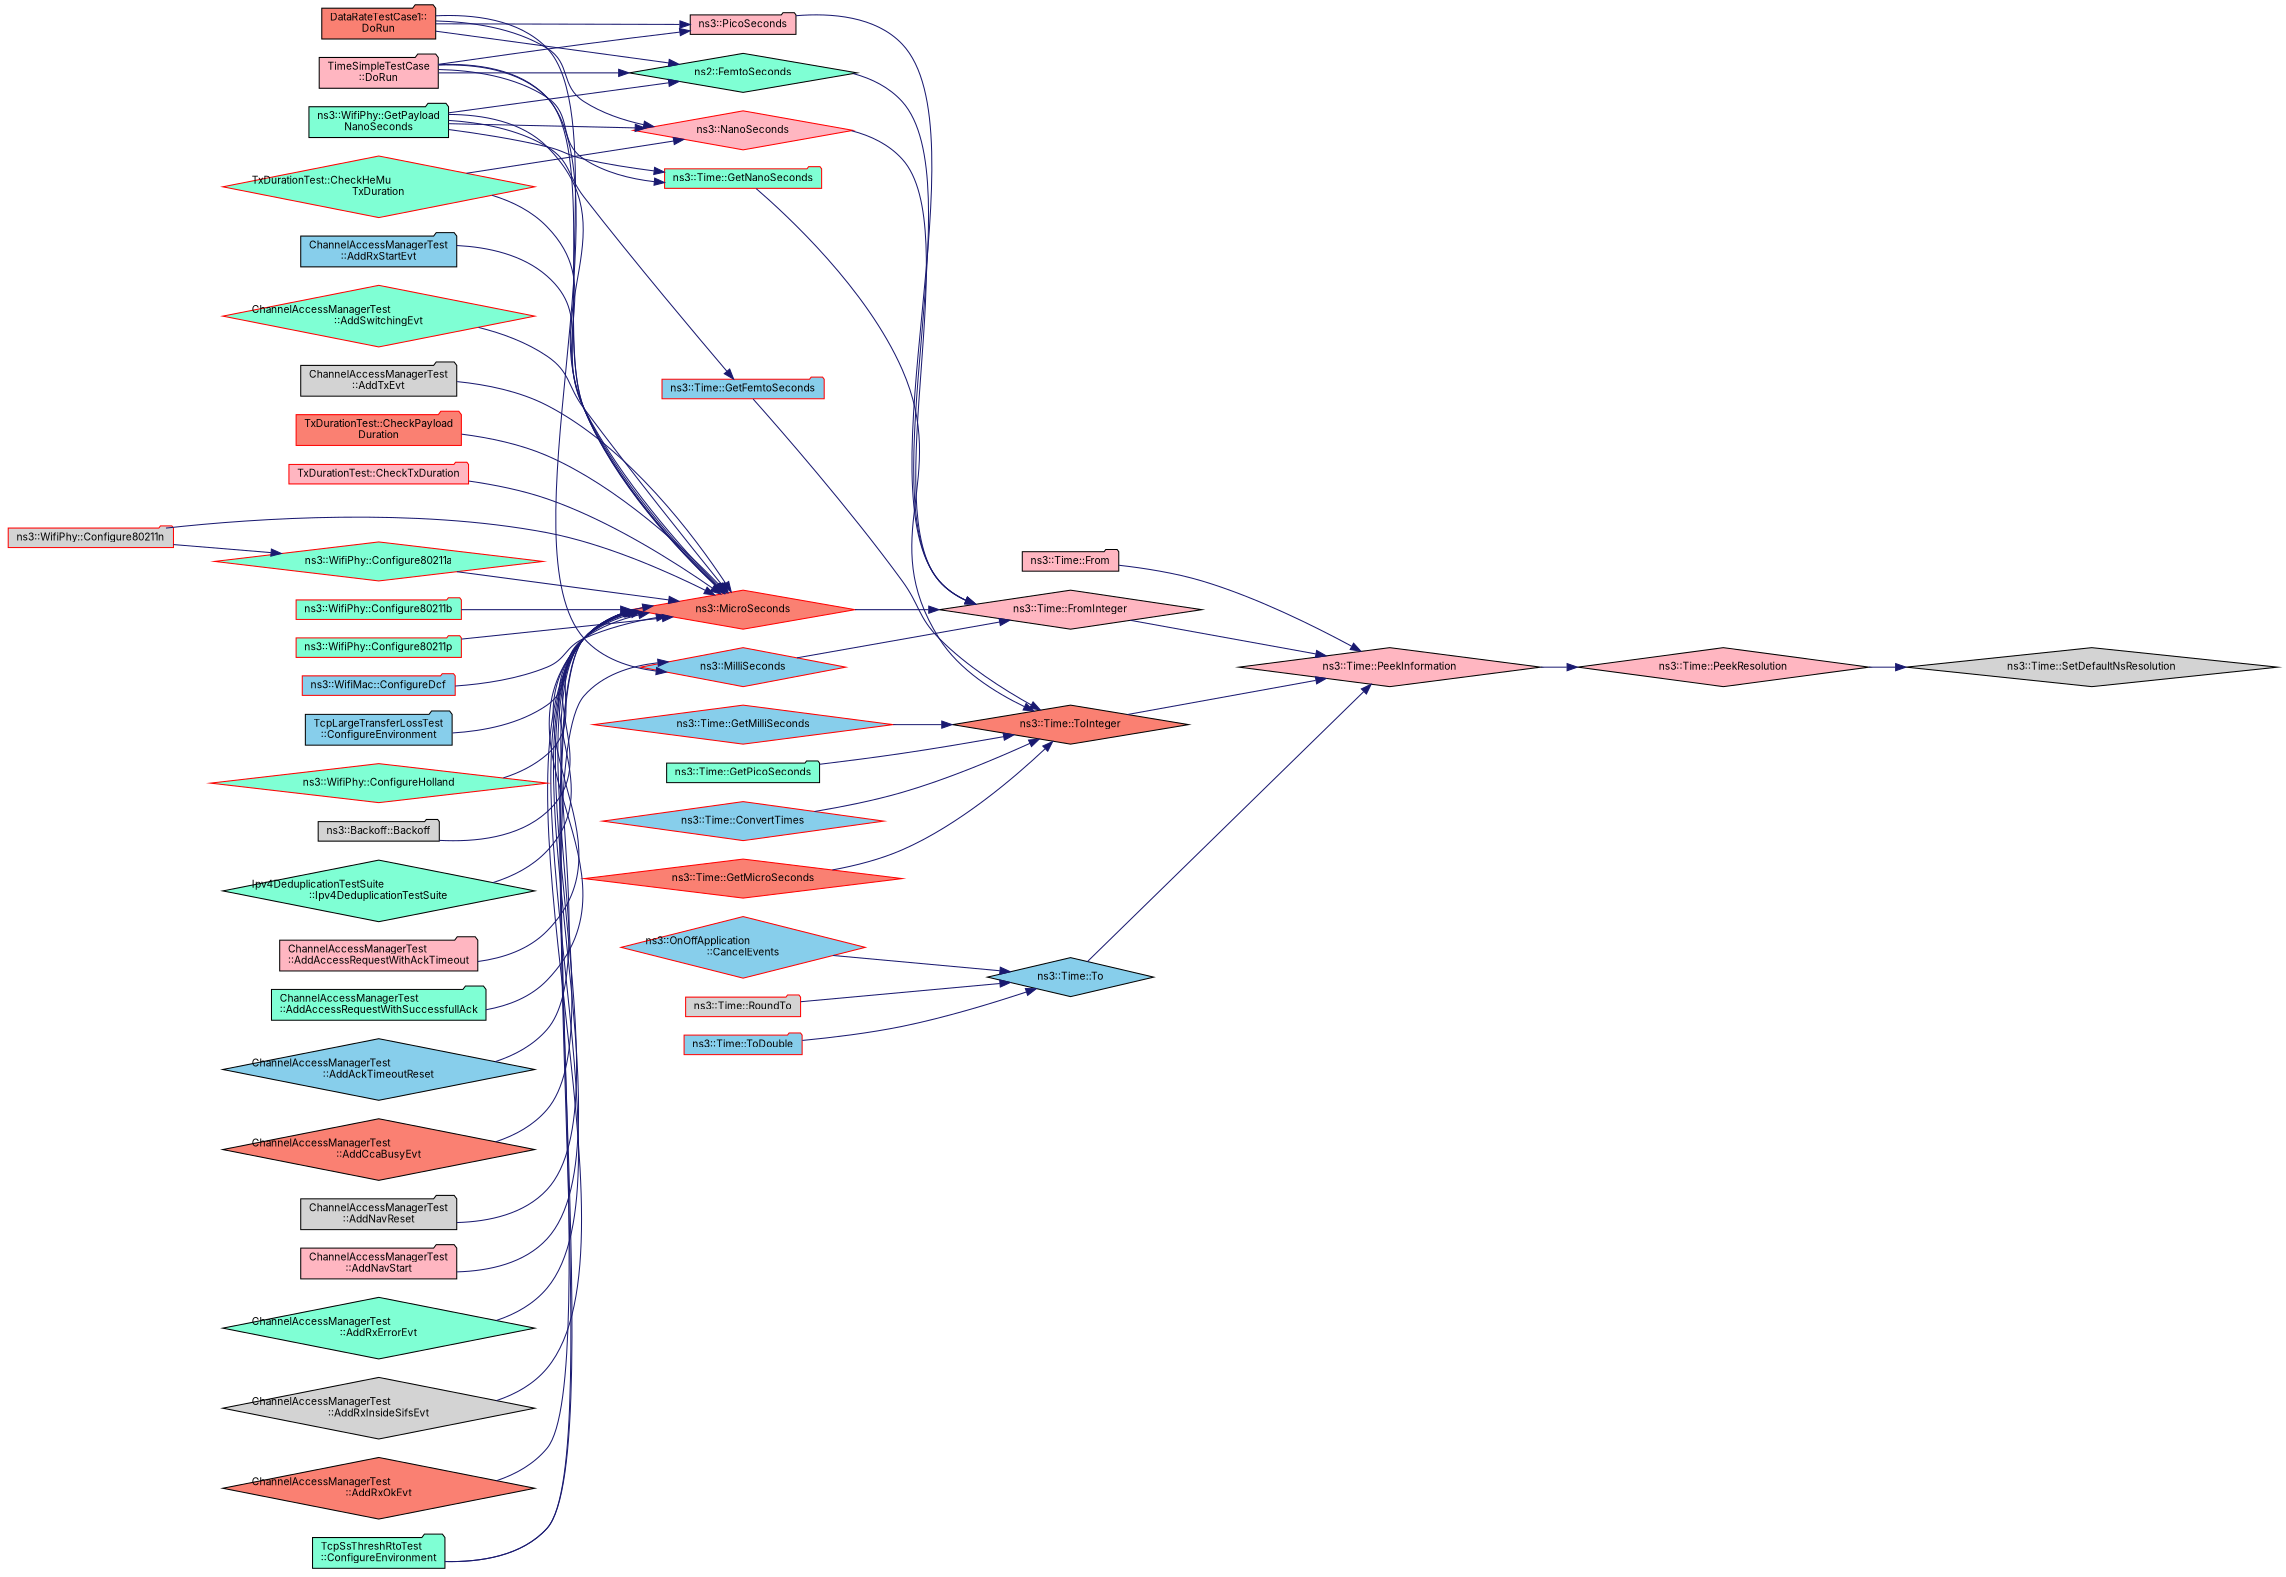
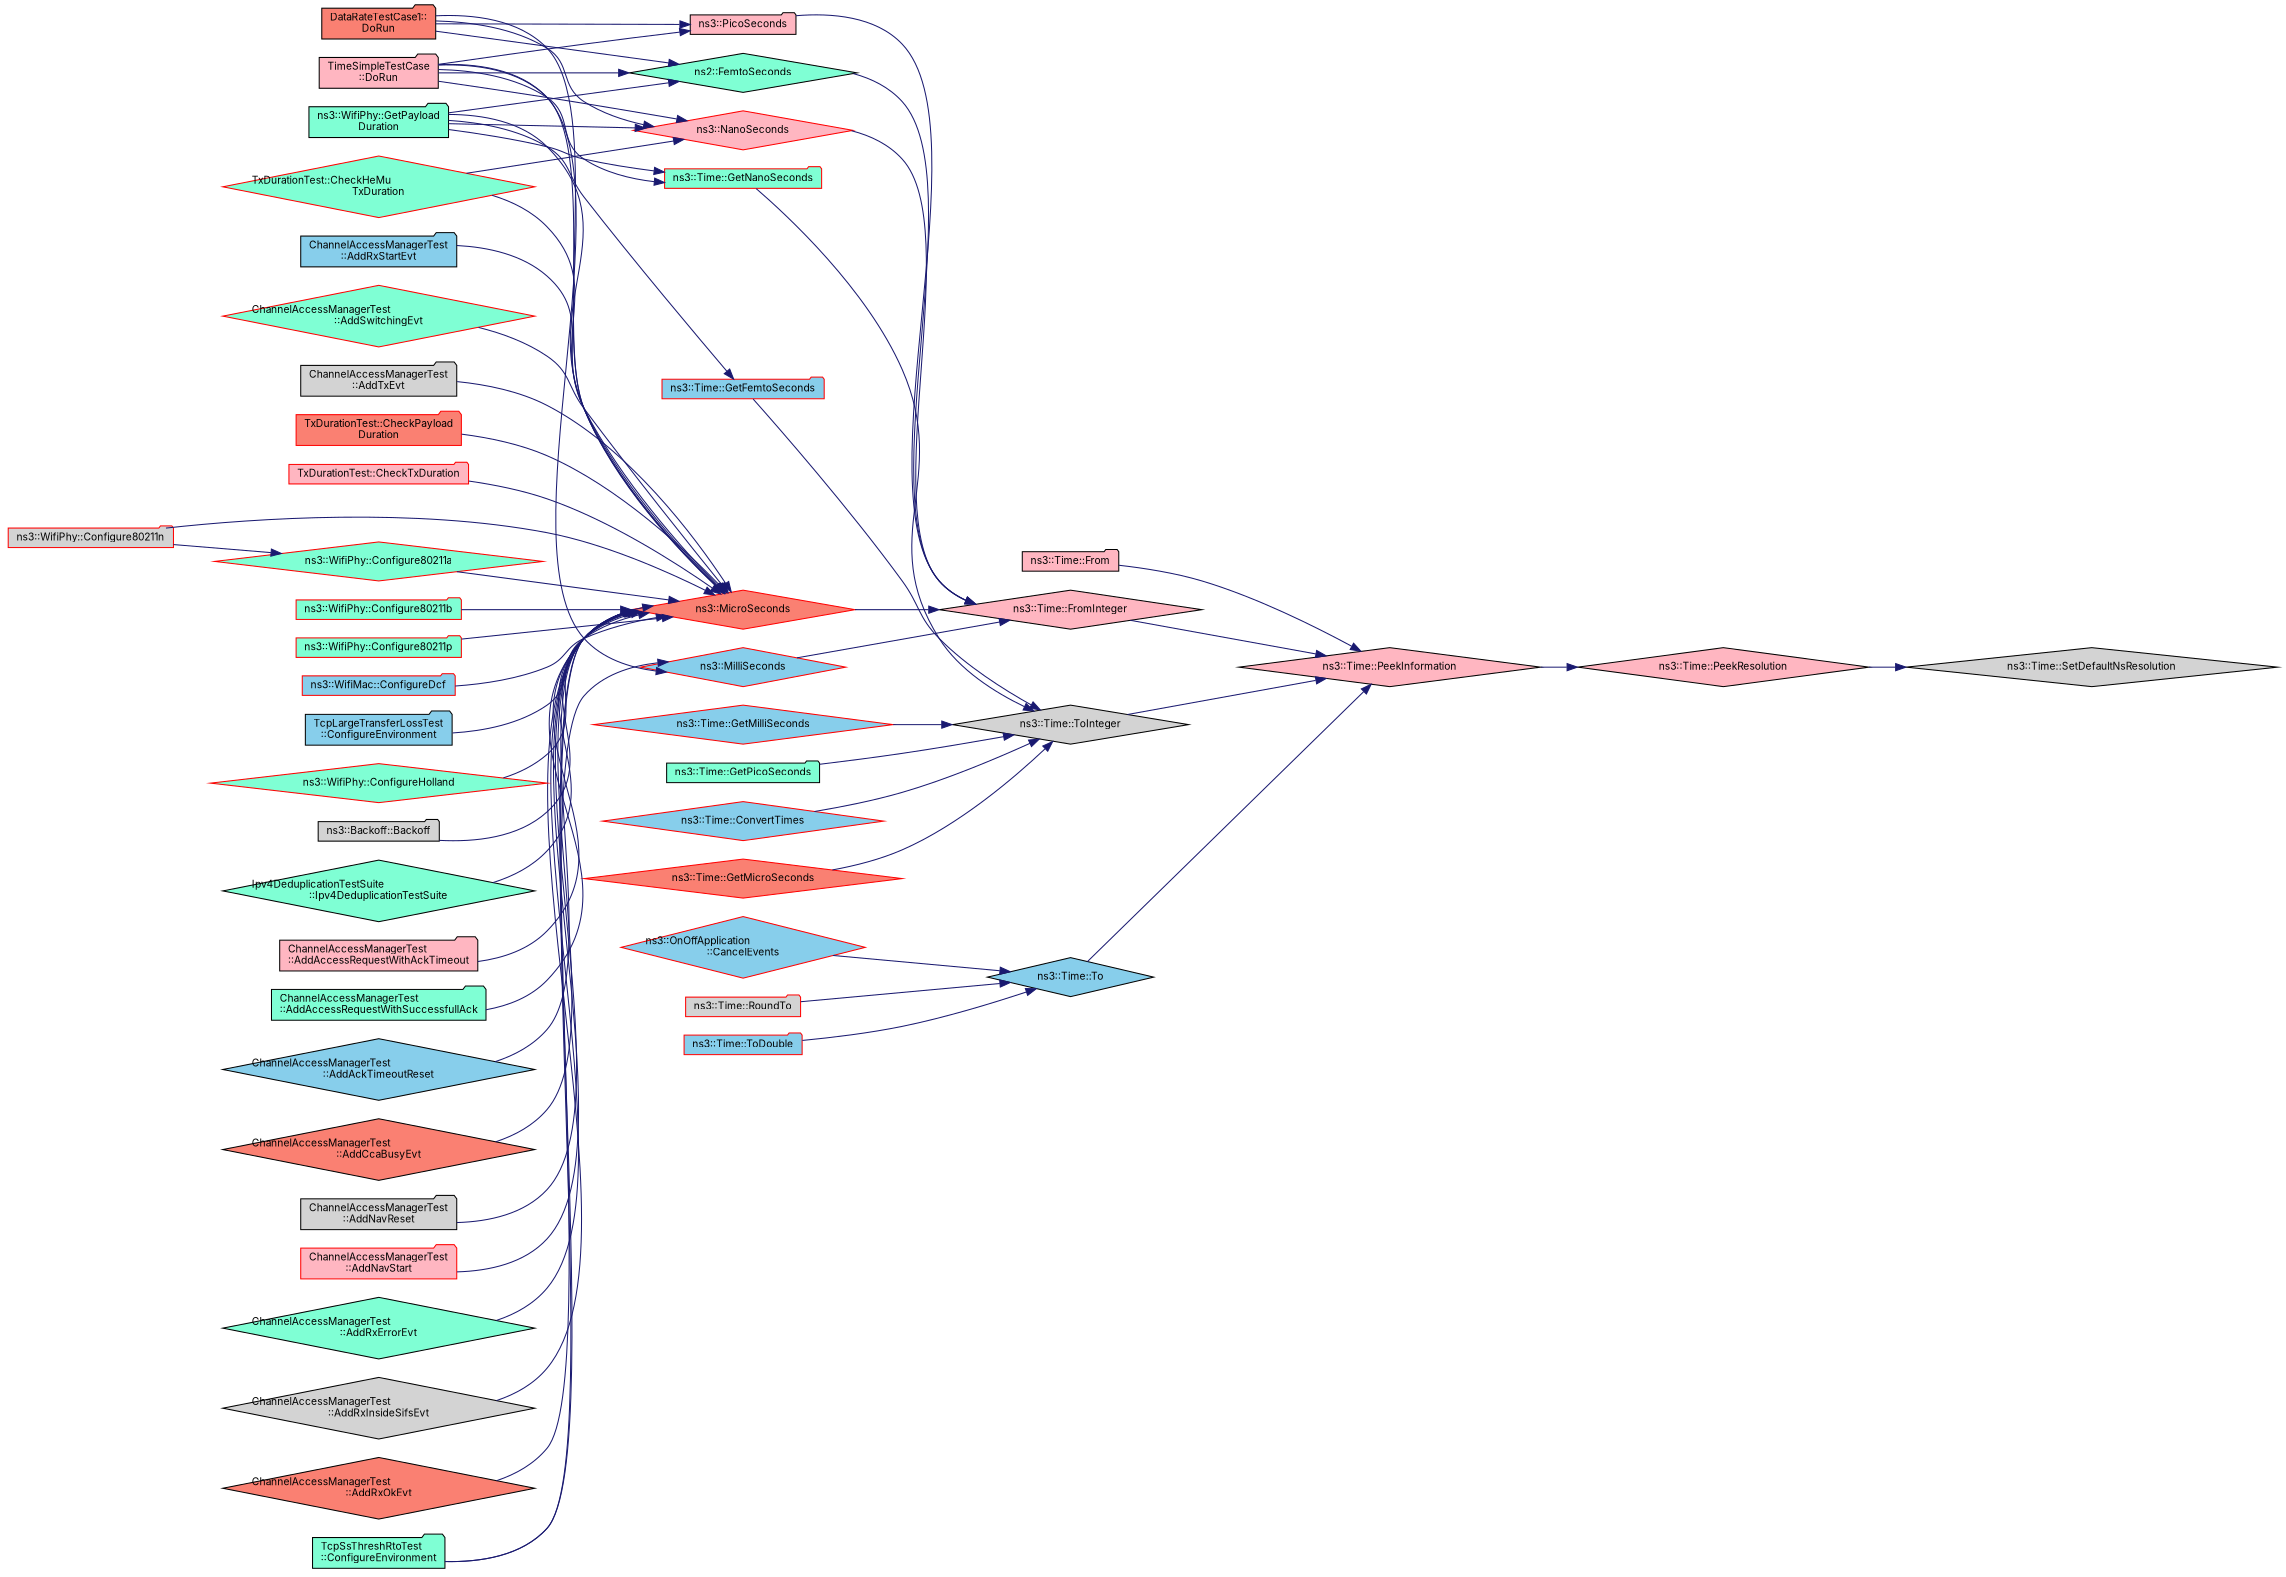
edge "TimeSimpleTestCase ::DoRun" -> "ns3::NanoSeconds": added
node "ns3::WifiPhy::GetPayload NanoSeconds": label "ns3::WifiPhy::GetPayload NanoSeconds" -> "ns3::WifiPhy::GetPayload Duration"
node "ns3::Time::ToInteger": fillcolor salmon -> lightgrey
node "ChannelAccessManagerTest ::AddNavStart": color black -> red
